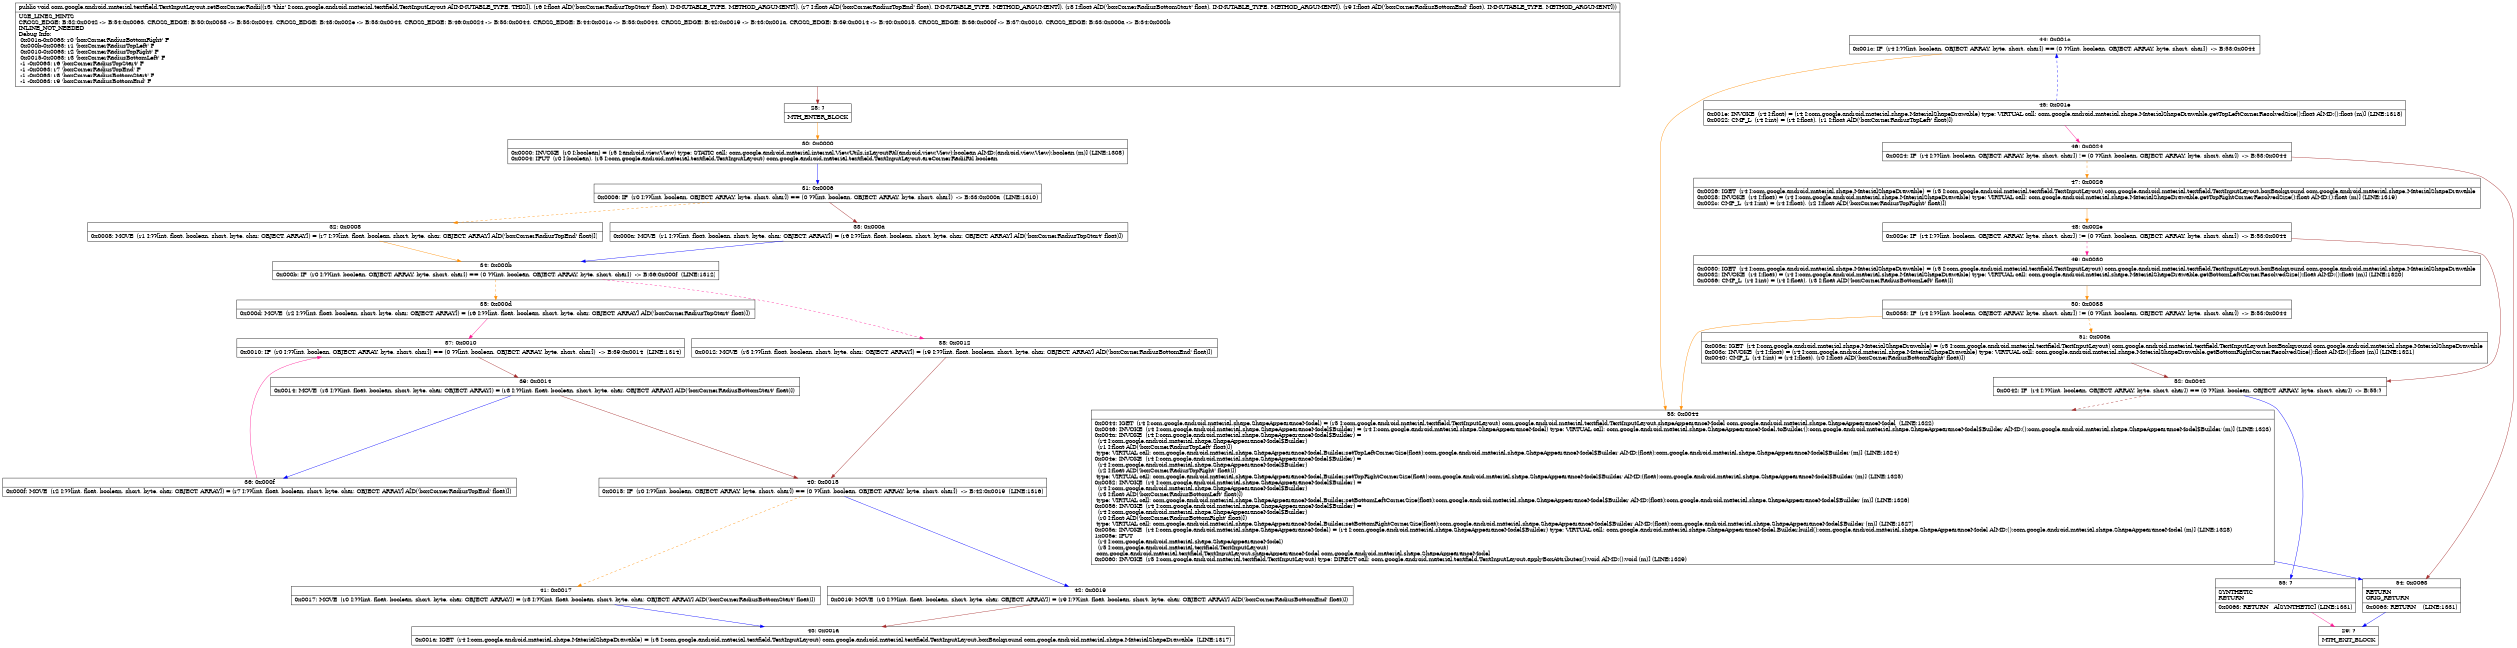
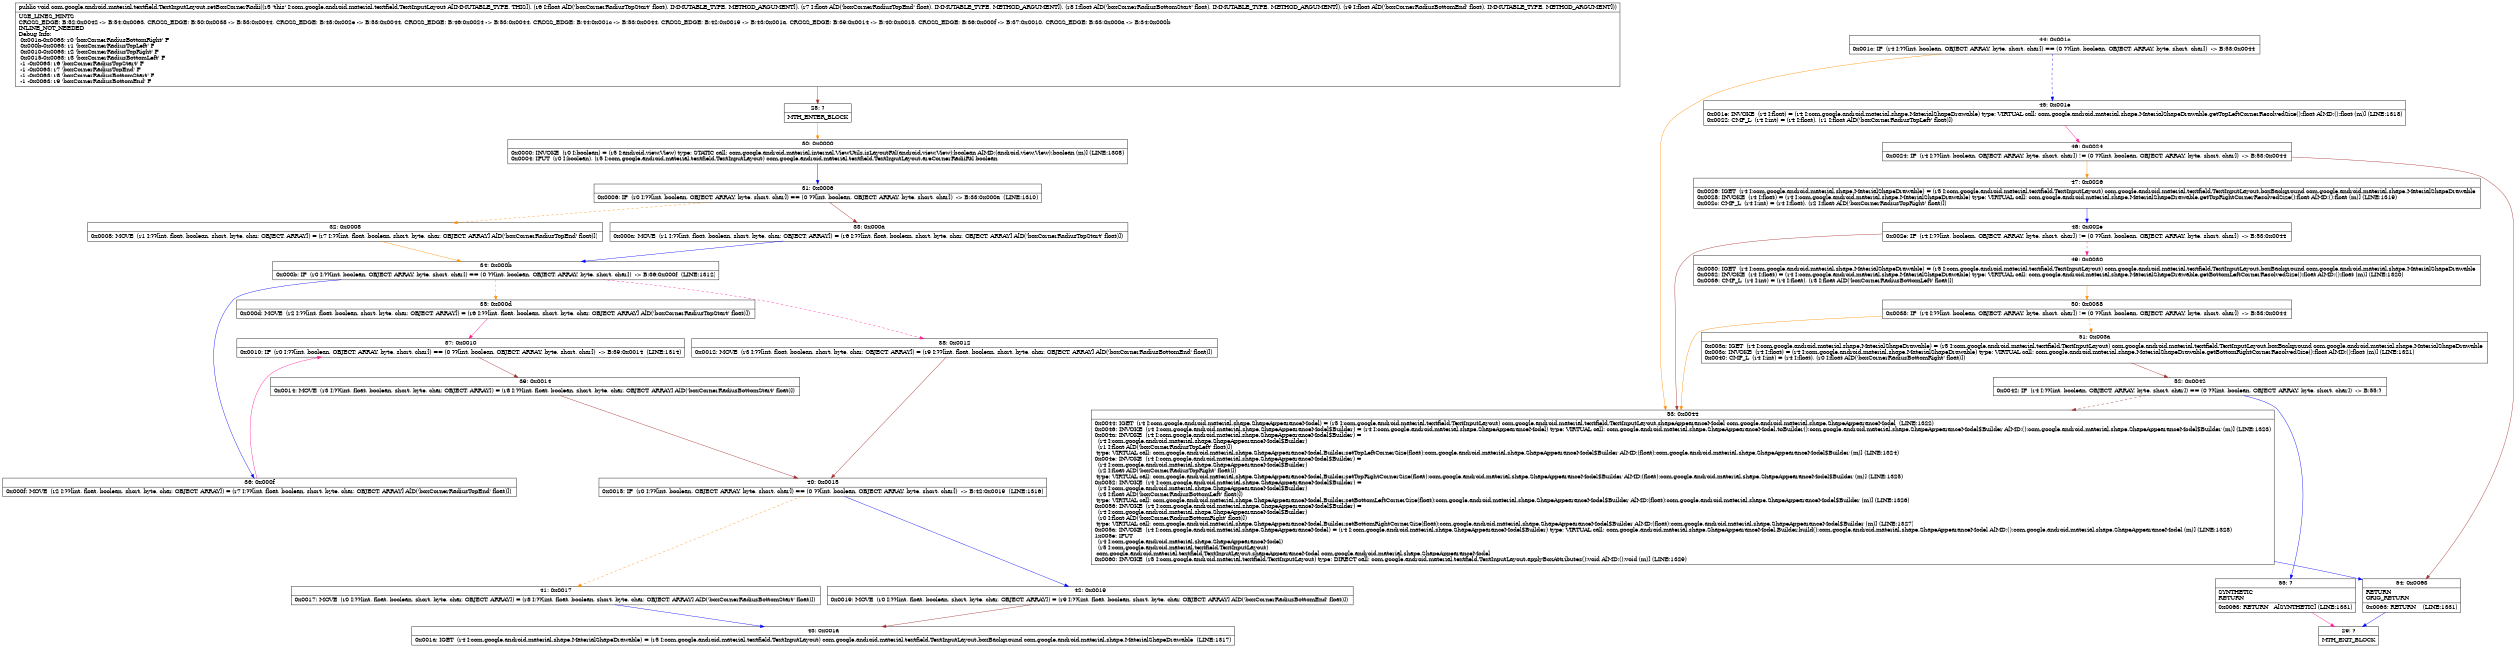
edge "45: 0x001e" -> "44: 0x001c": reversed
edge "46: 0x0024" -> "47: 0x0026": style dashed -> solid
edge "47: 0x0026" -> "48: 0x002e": color darkorange -> blue
edge "48: 0x002e" -> "52: 0x0042": now "48: 0x002e" -> "53: 0x0044"
edge "39: 0x0014" -> "36: 0x000f": now "34: 0x000b" -> "36: 0x000f"
